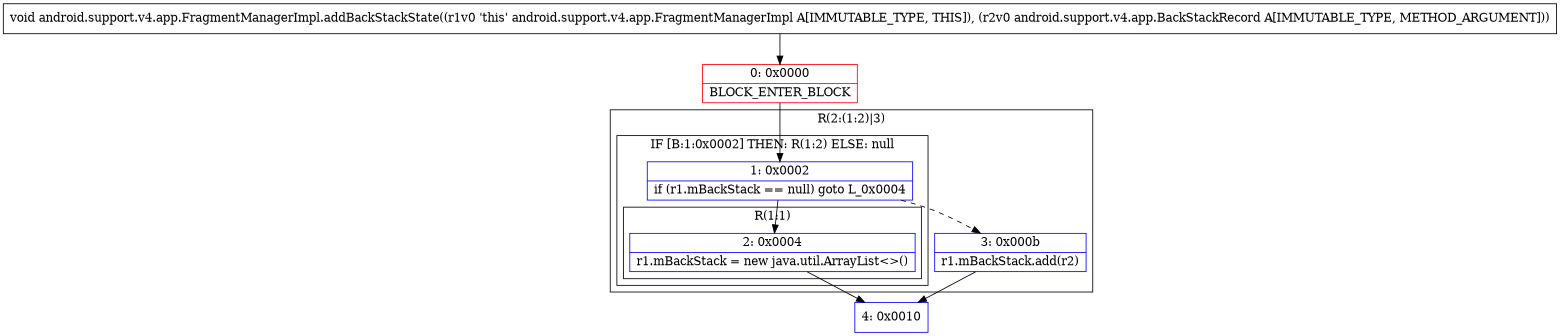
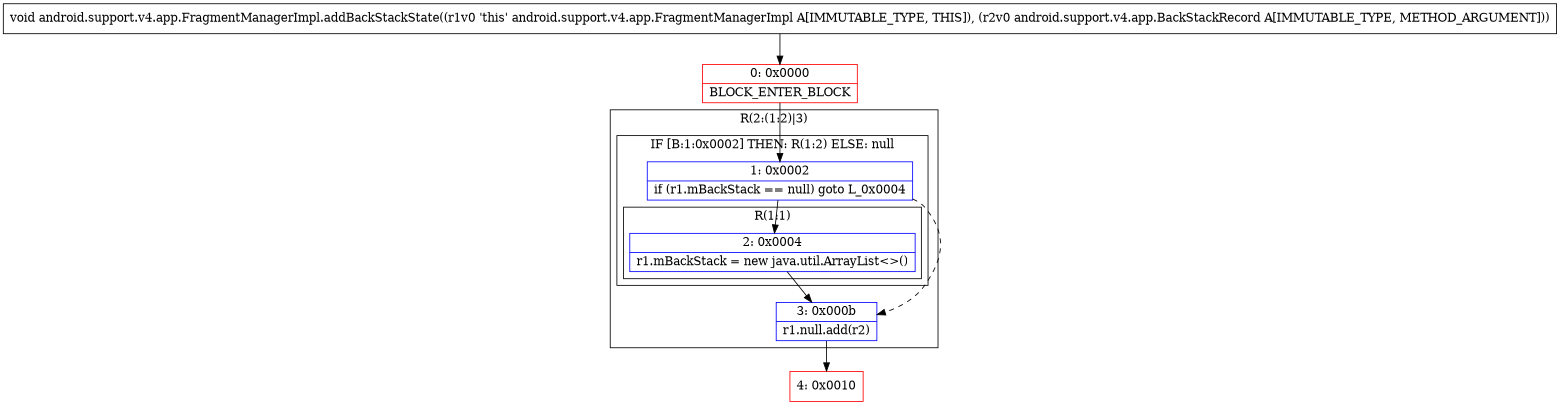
node "3: 0x000b": text "r1.mBackStack.add(r2)" -> "r1.null.add(r2)"
edge "2: 0x0004" -> "4: 0x0010": now "2: 0x0004" -> "3: 0x000b"
node "4: 0x0010": color blue -> red
